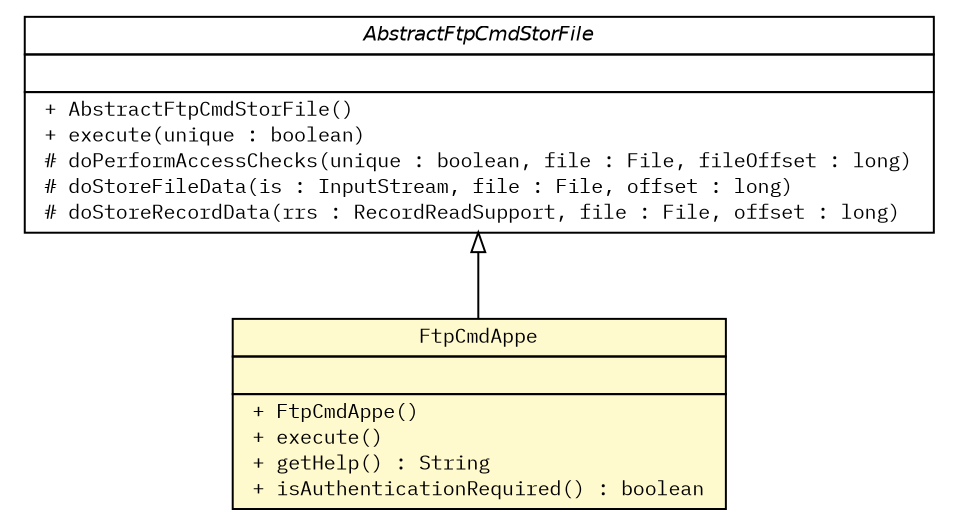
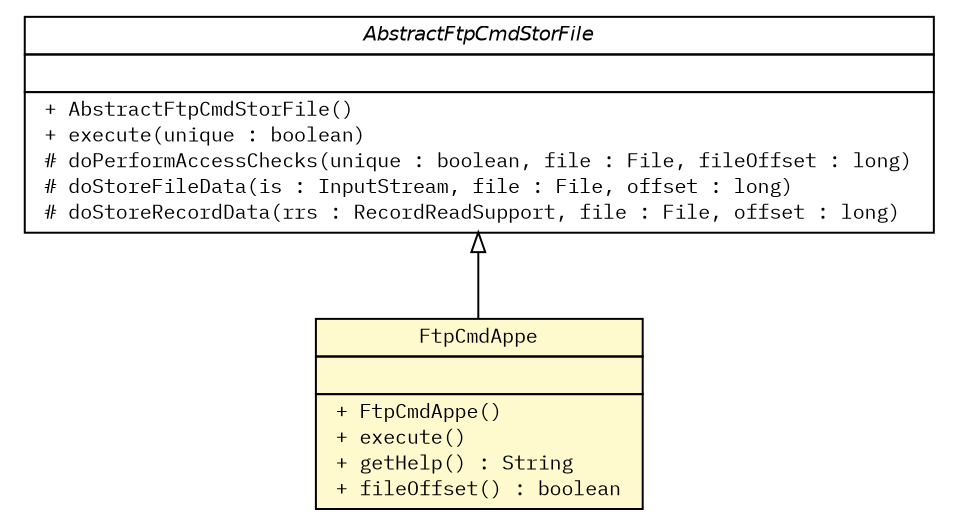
node "FtpCmdAppe": text "+ isAuthenticationRequired() : boolean" -> "+ fileOffset() : boolean"
